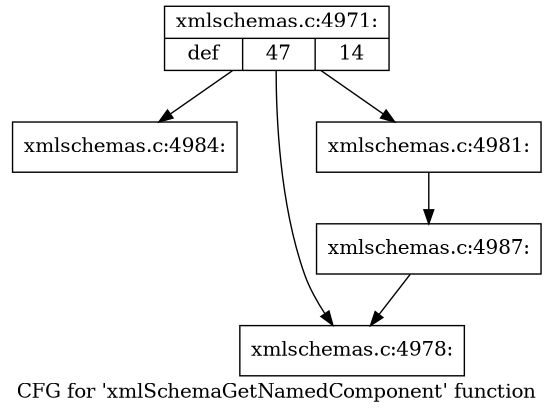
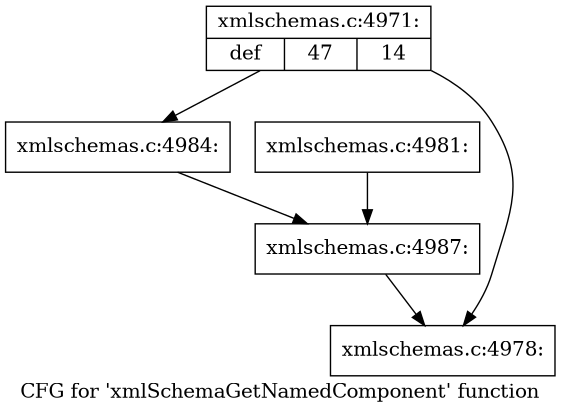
edge "xmlschemas.c:4971:" -> "xmlschemas.c:4981:": removed
edge "xmlschemas.c:4984:" -> "xmlschemas.c:4987:": added
